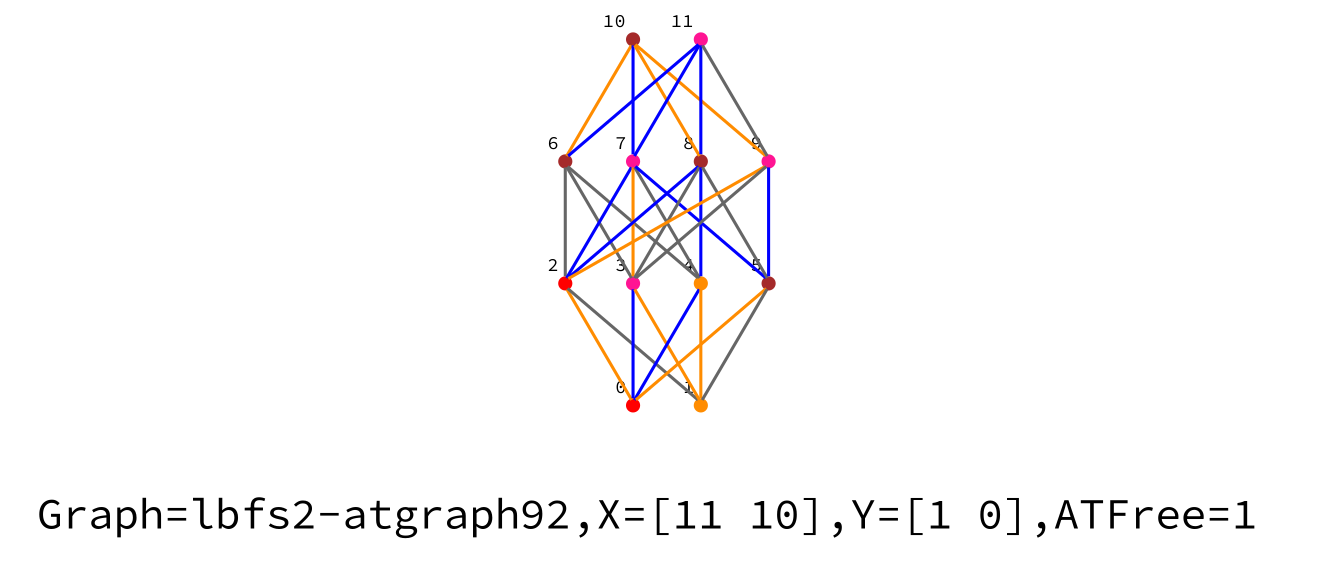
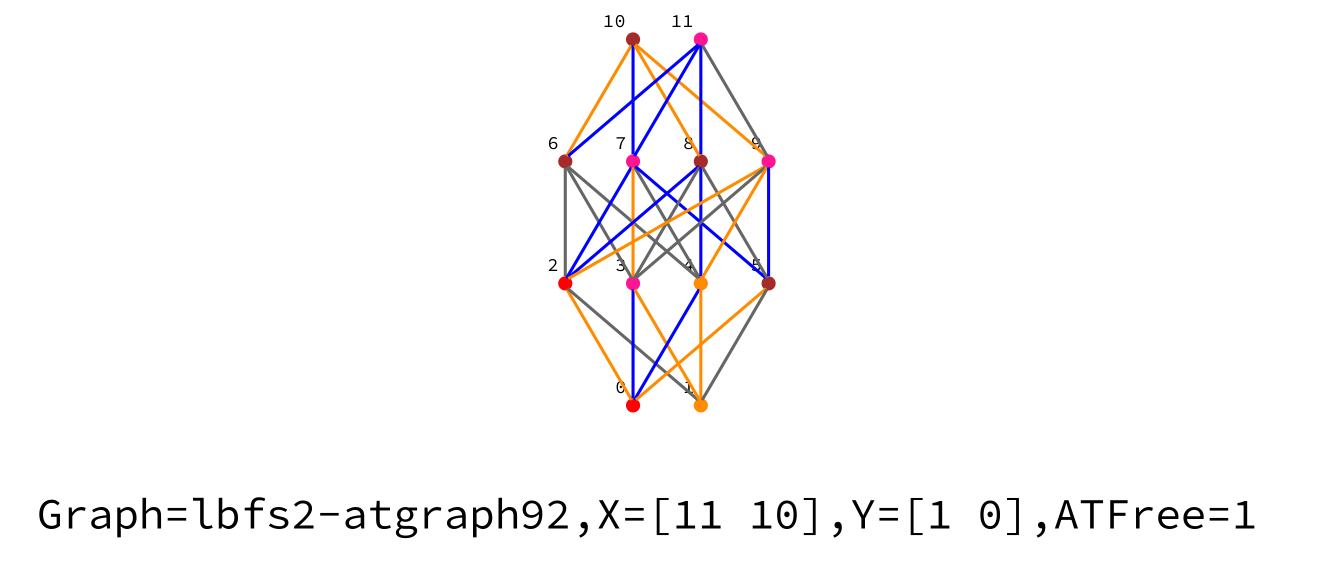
edge "9" -- "4": added
